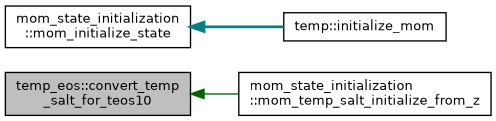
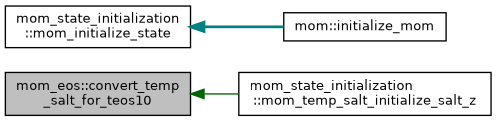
node "temp::initialize_mom": label "temp::initialize_mom" -> "mom::initialize_mom"
node "temp_eos::convert_temp _salt_for_teos10": label "temp_eos::convert_temp _salt_for_teos10" -> "mom_eos::convert_temp _salt_for_teos10"
node "mom_state_initialization ::mom_temp_salt_initialize_from_z": label "mom_state_initialization ::mom_temp_salt_initialize_from_z" -> "mom_state_initialization ::mom_temp_salt_initialize_salt_z"
